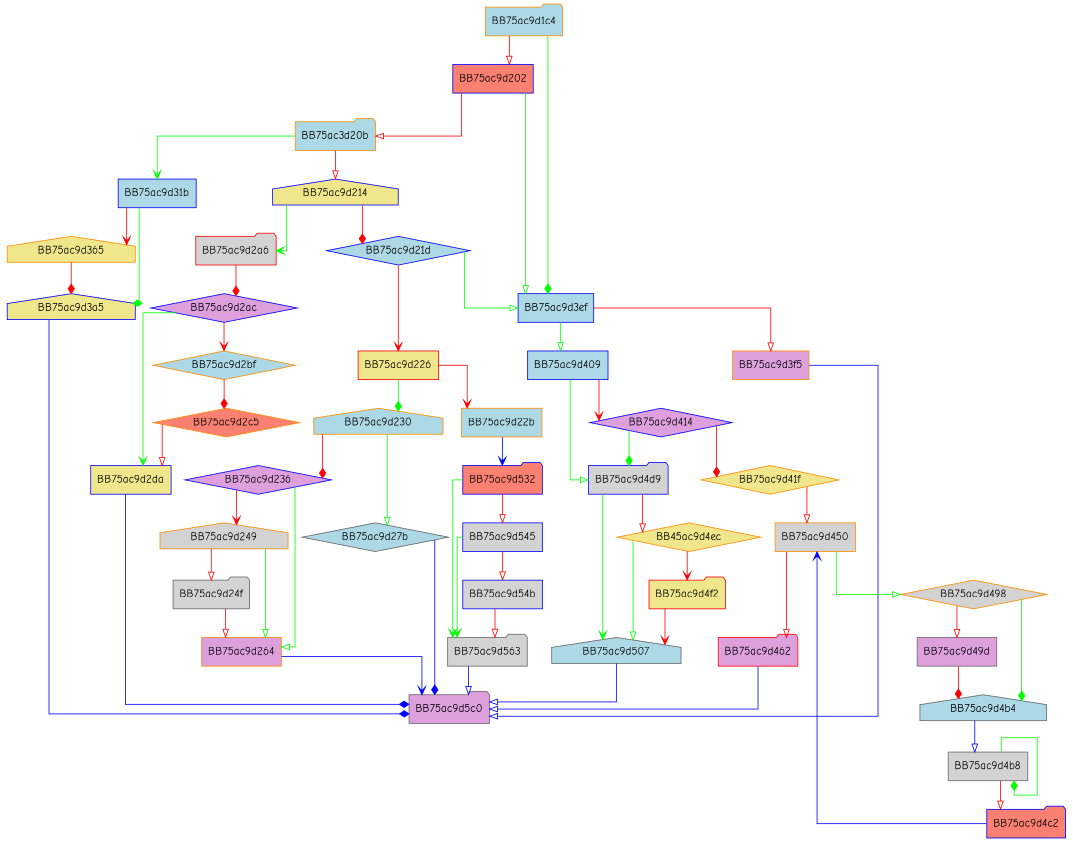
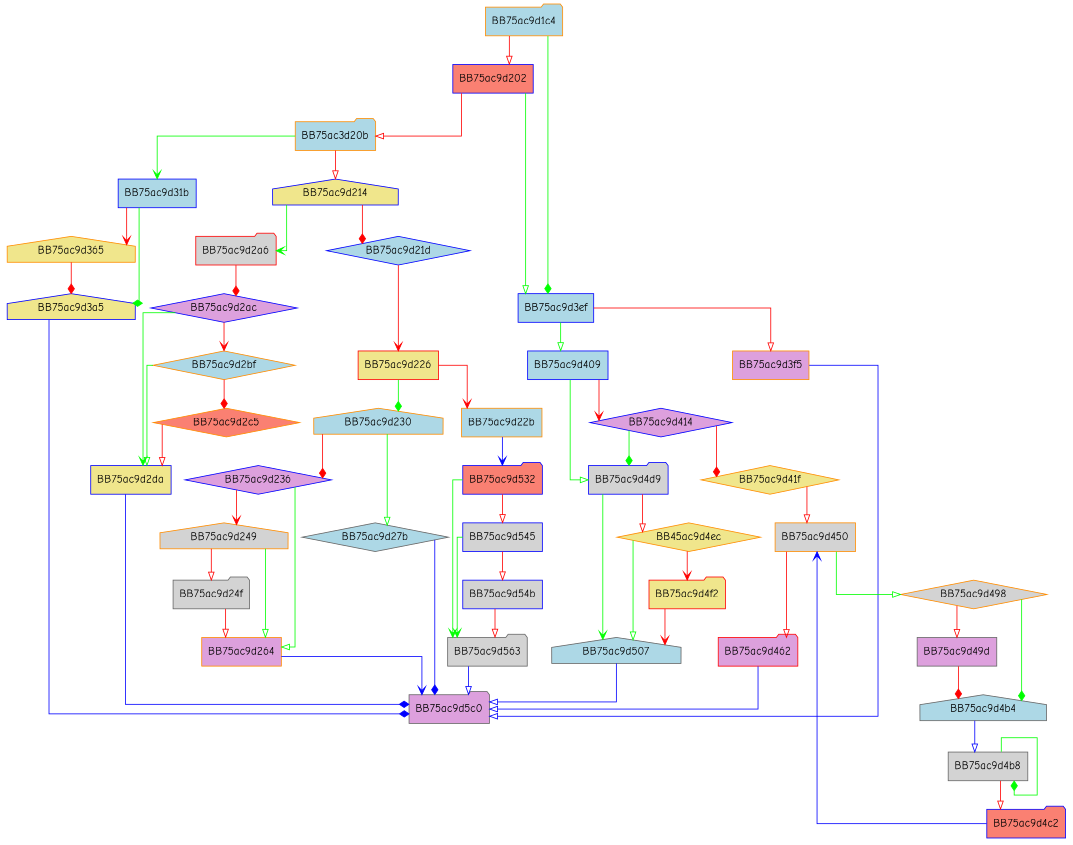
edge "BB75ac9d21d" -> "BB75ac9d3ef": removed
edge "BB75ac9d2bf" -> "BB75ac9d2da": added
